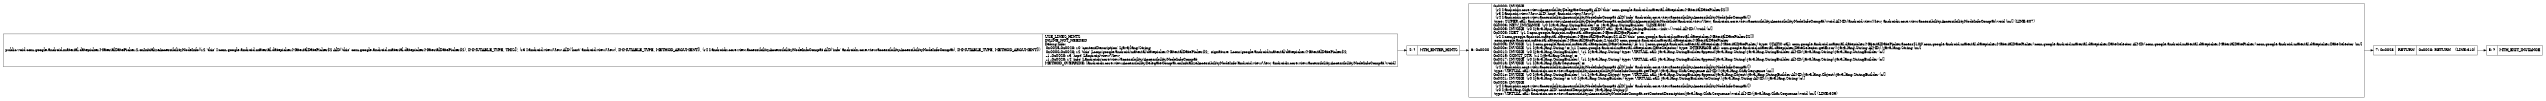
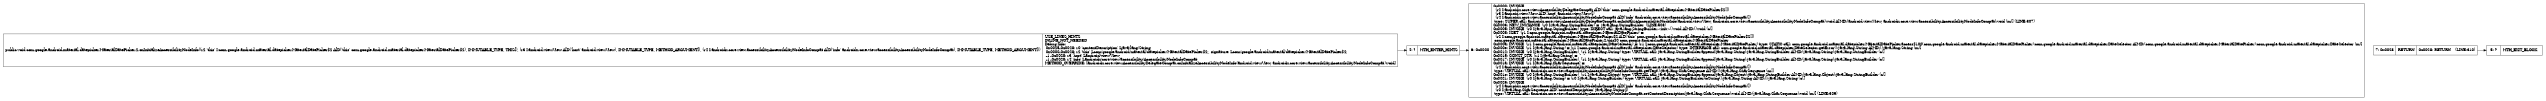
edge "6: 0x0000" -> "7: 0x0028": removed
node "5: ?": text "MTH_EXIT_INSTANCE" -> "MTH_EXIT_BLOCK"
